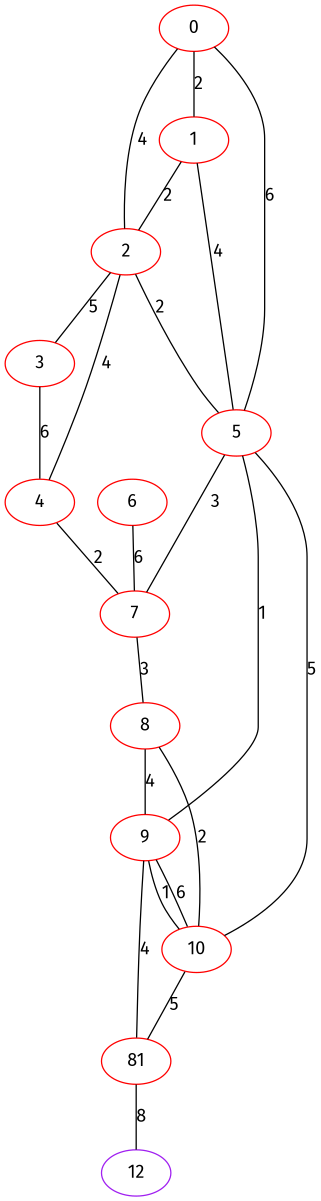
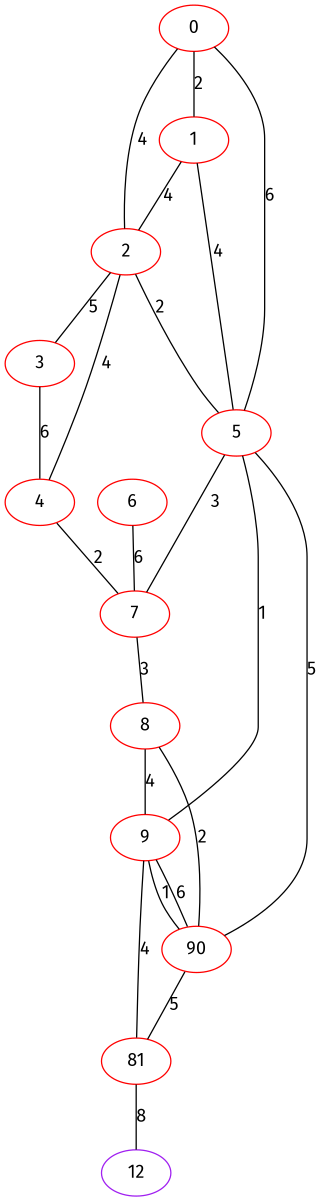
edge "1" -- "2": label "2" -> "4"
node "10": label "10" -> "90"
